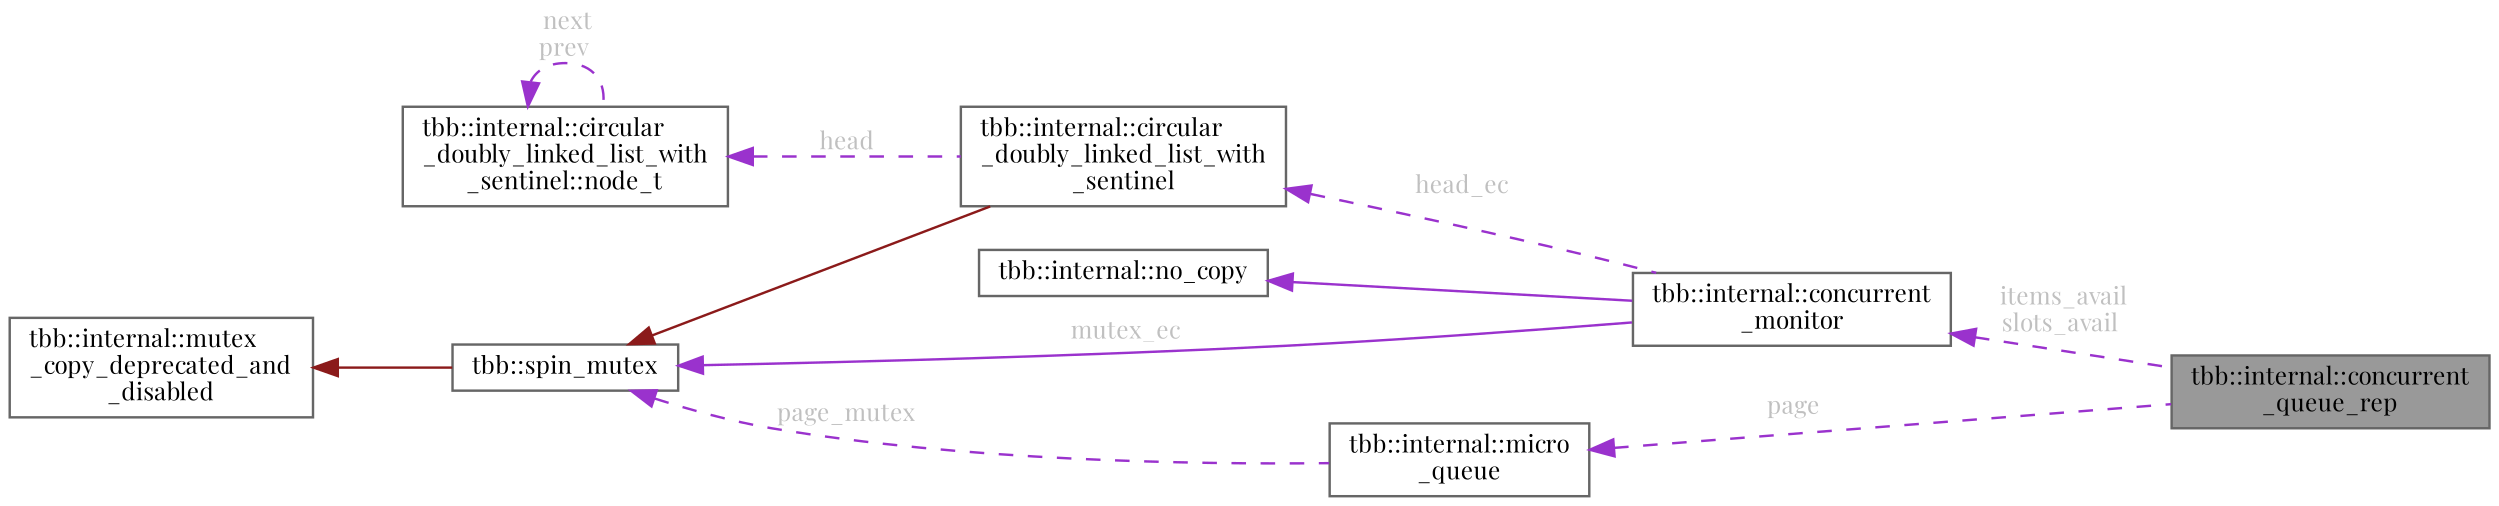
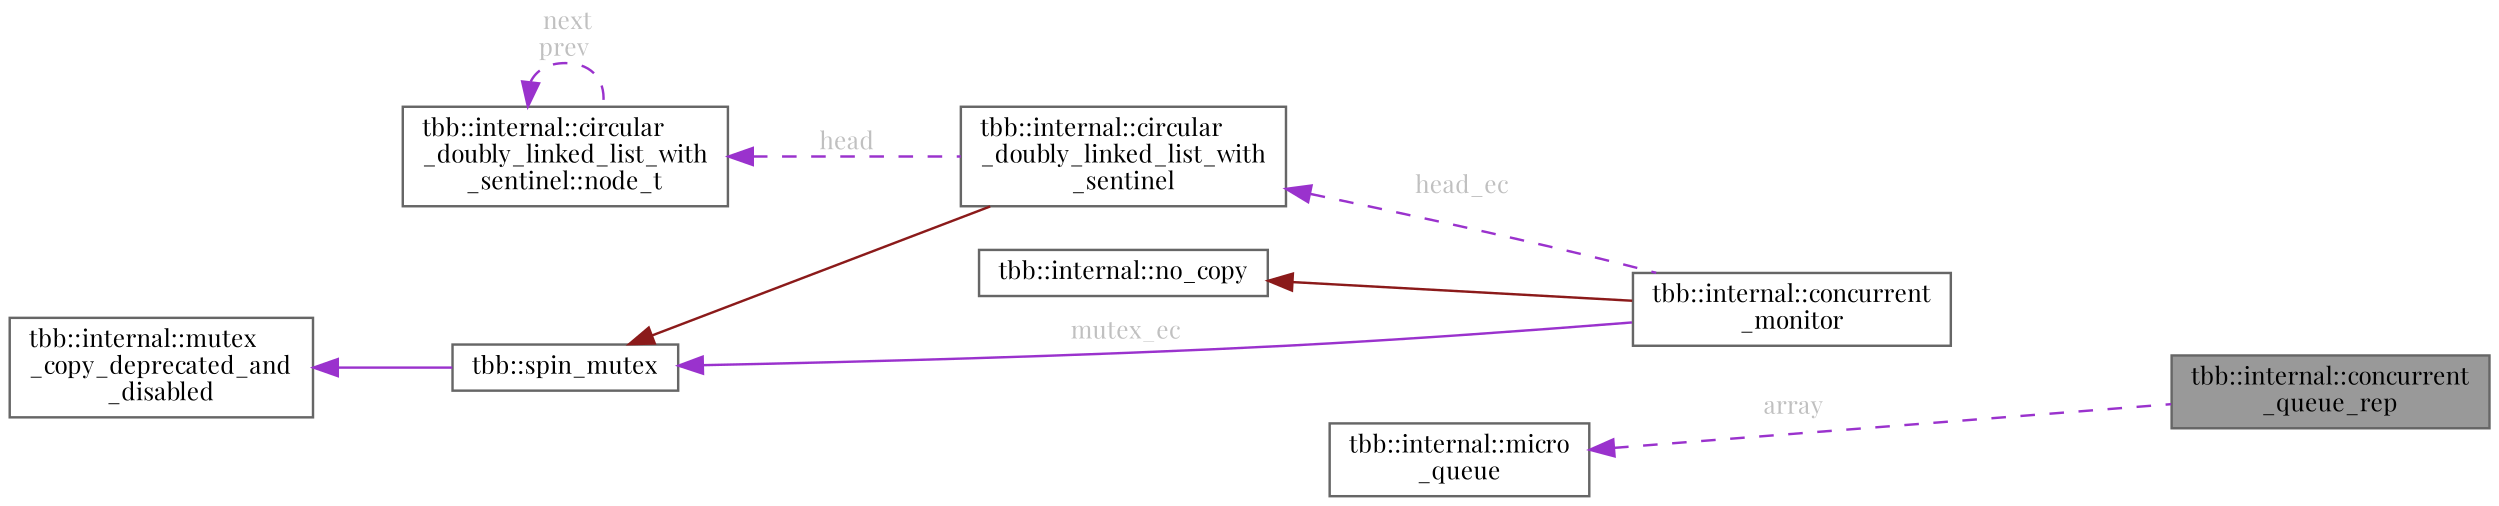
edge "tbb::internal::concurrent _monitor" -> "tbb::internal::no_copy": color darkorchid3 -> firebrick4
edge "tbb::internal::concurrent _queue_rep" -> "tbb::internal::concurrent _monitor": removed, label "items_avail slots_avail"
edge "tbb::spin_mutex" -> "tbb::internal::mutex _copy_deprecated_and _disabled": color firebrick4 -> darkorchid3
edge "tbb::internal::concurrent _queue_rep" -> "tbb::internal::micro _queue": label " page" -> " array"
edge "tbb::internal::micro _queue" -> "tbb::spin_mutex": removed, label "page_mutex"
